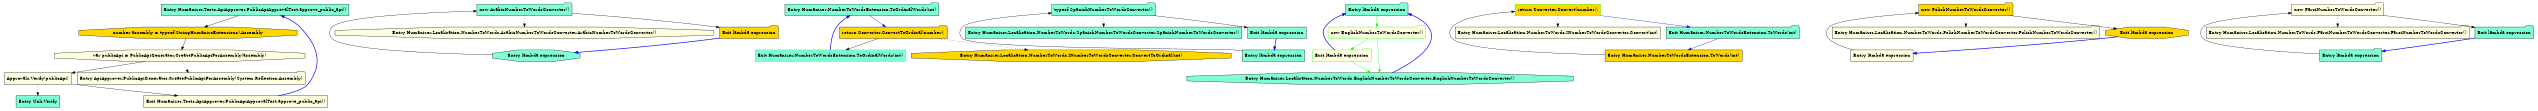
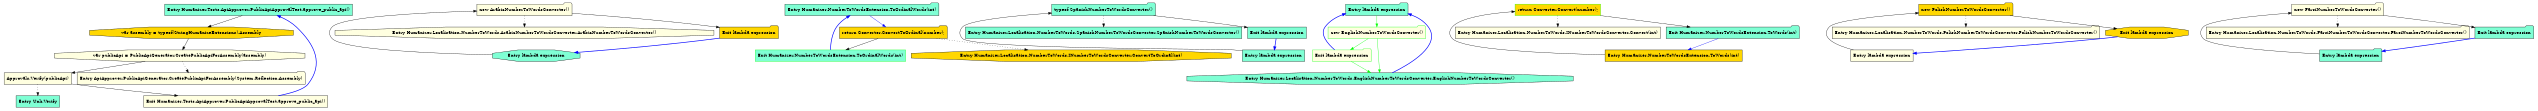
node "new ArabicNumberToWordsConverter()": fillcolor aquamarine -> lightyellow
edge "return Converter.Convert(number);" -> "Exit Humanizer.NumberToWordsExtension.ToWords(int)": color blue -> black
node "number assembly = typeof(StringHumanizeExtensions).Assembly": label "number assembly = typeof(StringHumanizeExtensions).Assembly" -> "var assembly = typeof(StringHumanizeExtensions).Assembly"
